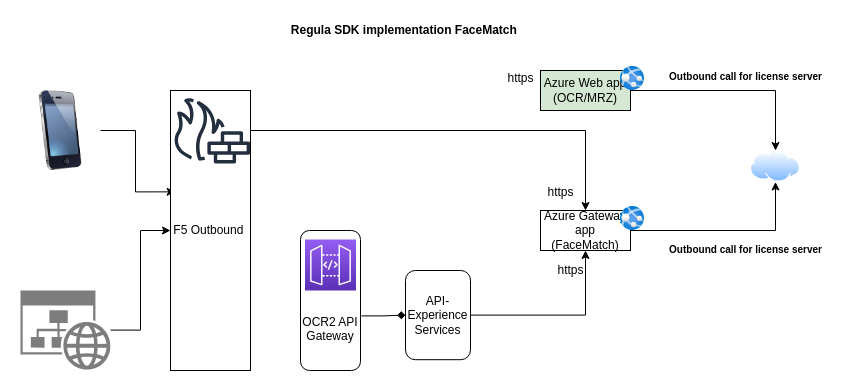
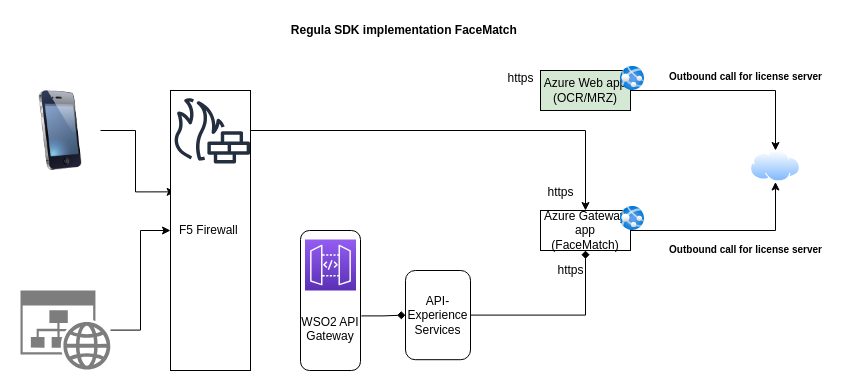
node "F5 Outbound": label "F5 Outbound" -> "F5 Firewall"
edge "API-Experience Services" -> "Azure Gateway app (FaceMatch)": arrowhead classic -> diamond
node "OCR2 API Gateway": label "OCR2 API Gateway" -> "WSO2 API Gateway"
